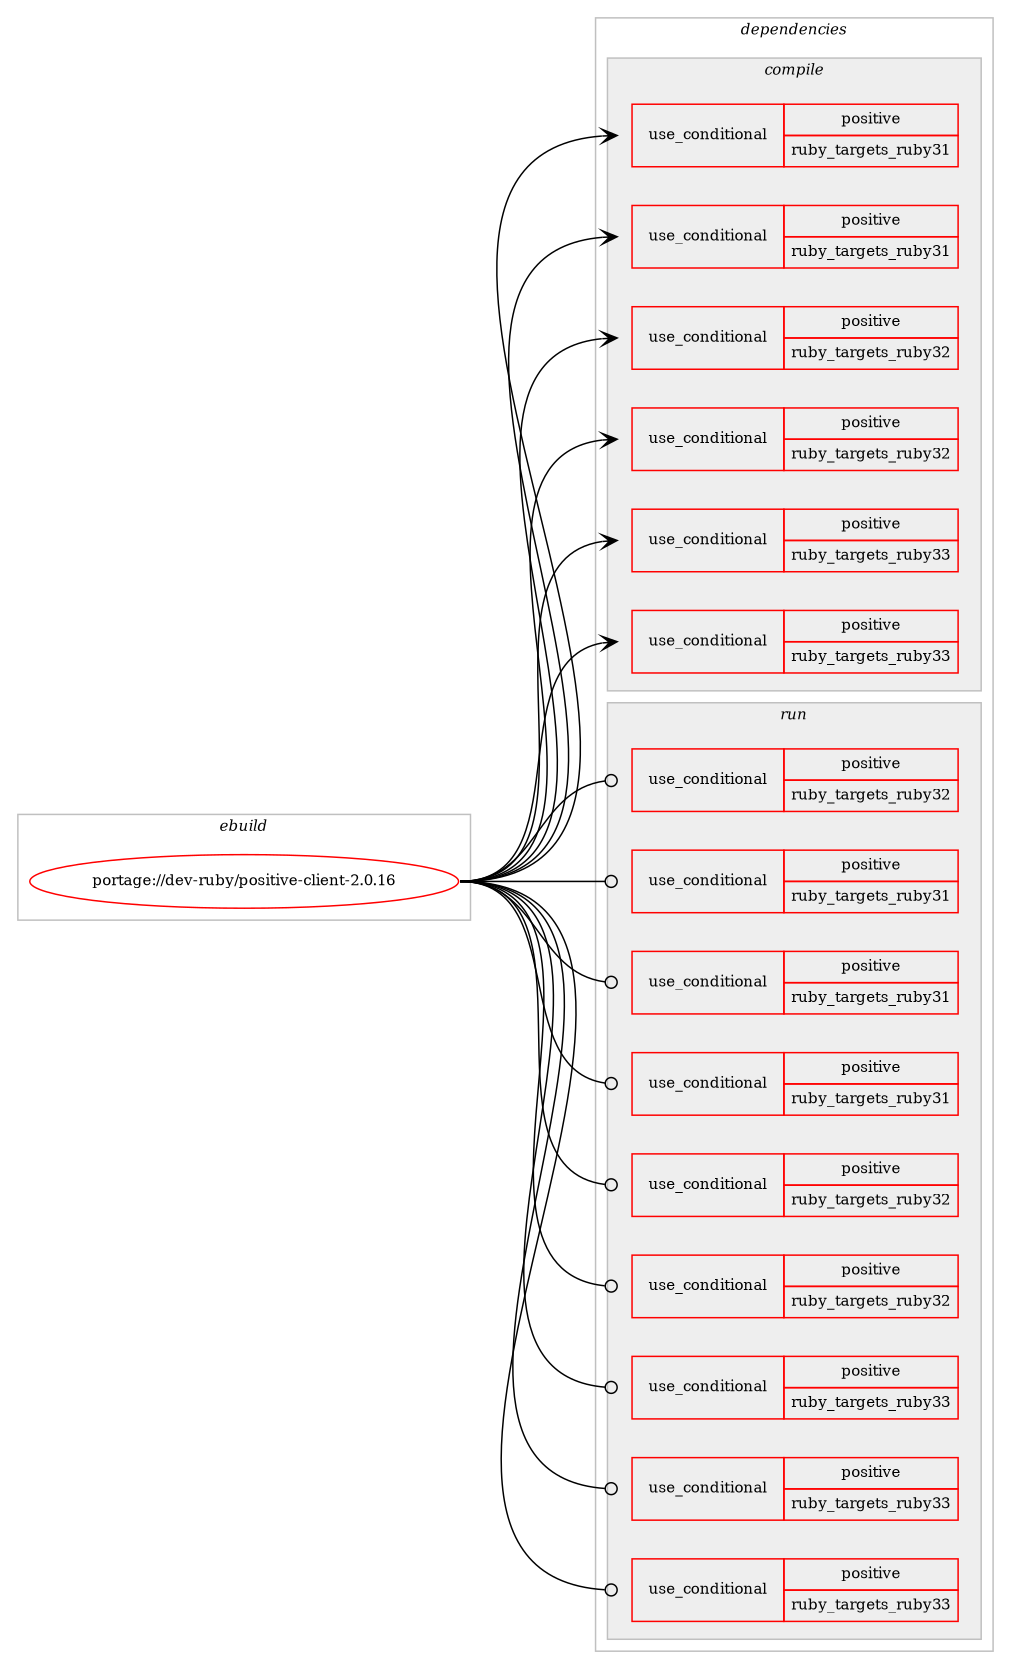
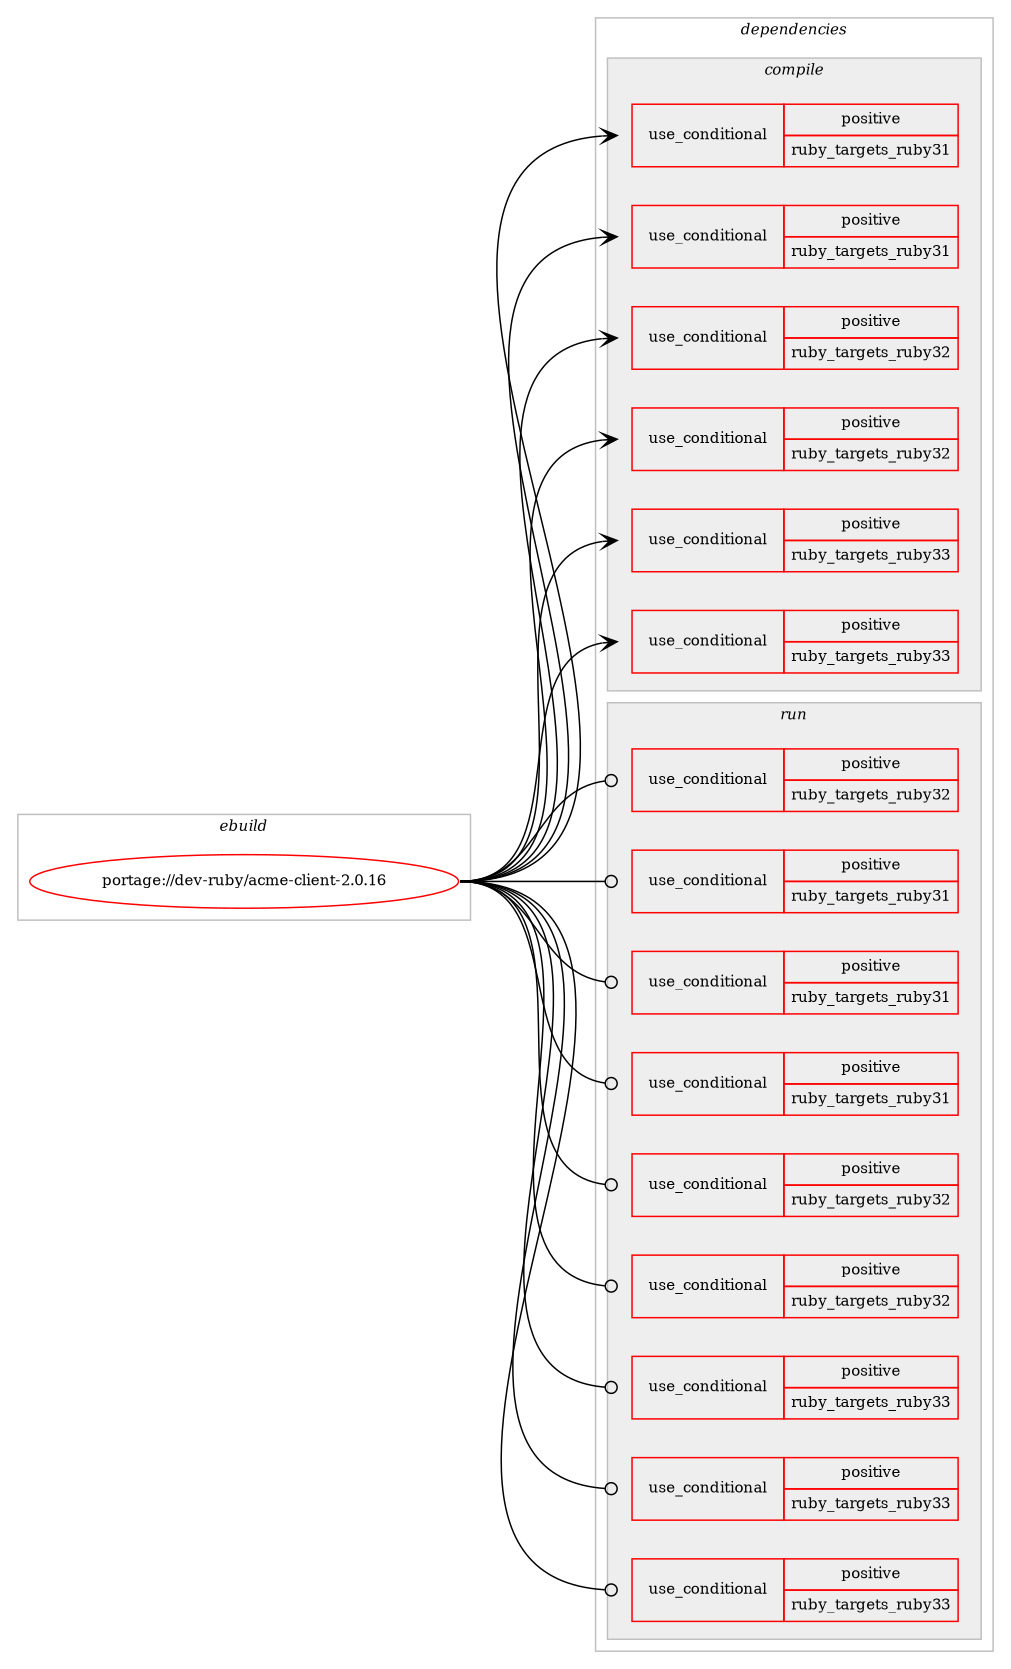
node "portage://dev-ruby/positive-client-2.0.16": label "portage://dev-ruby/positive-client-2.0.16" -> "portage://dev-ruby/acme-client-2.0.16"
